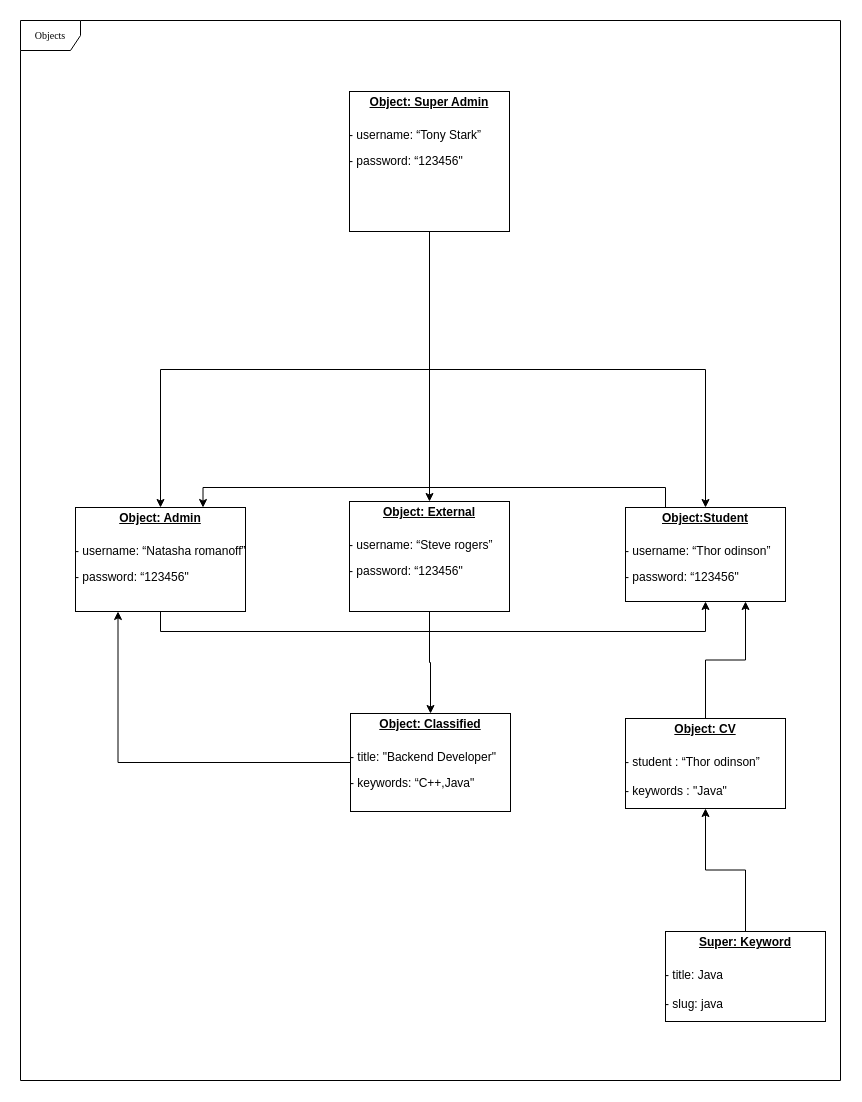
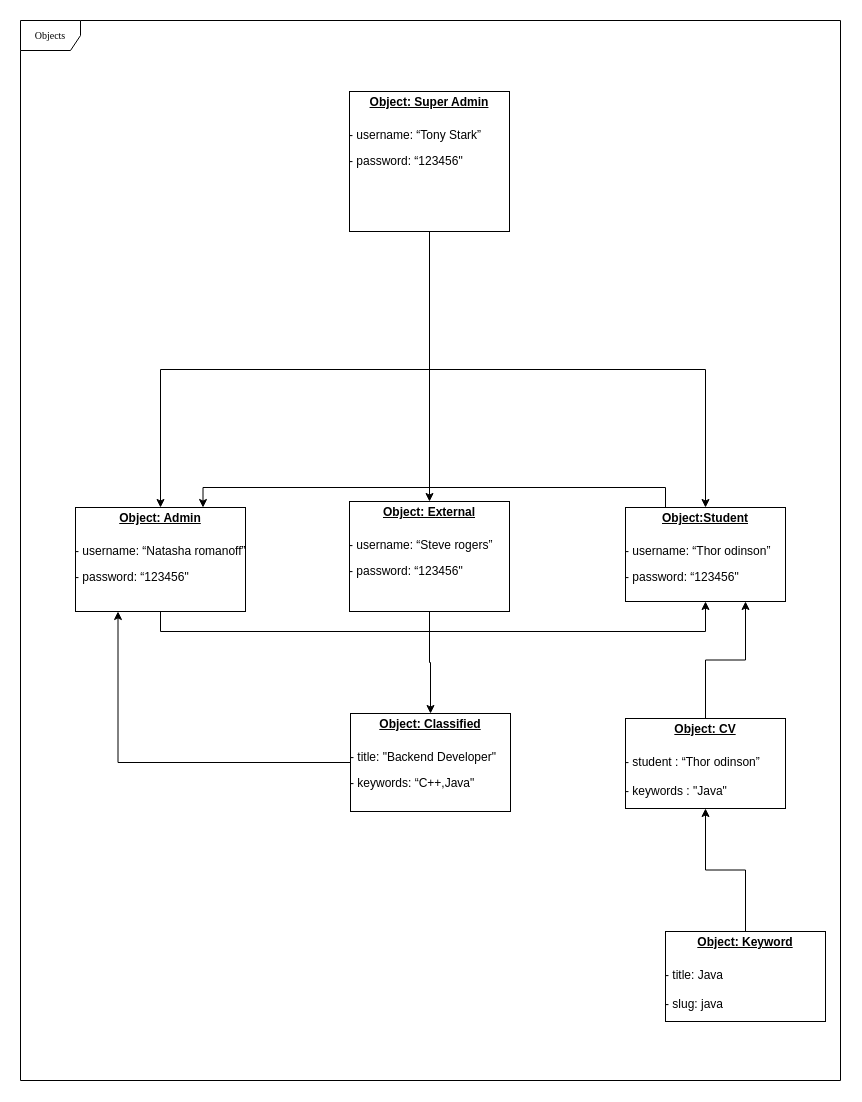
node "Super: Keyword - title: Java - slug: java": label "Super: Keyword - title: Java - slug: java" -> "Object: Keyword - title: Java - slug: java"
